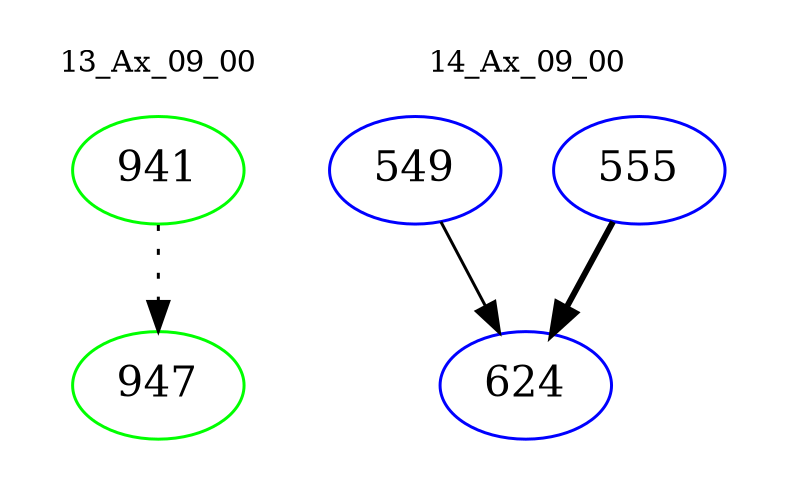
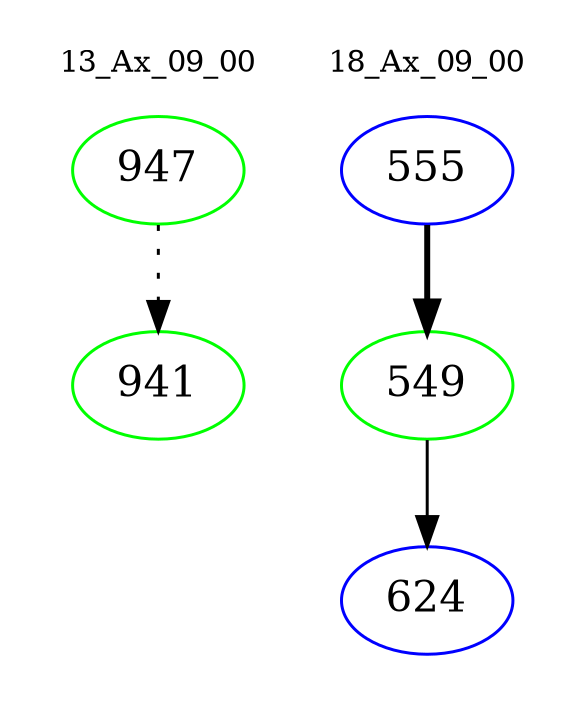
cluster "14_Ax_09_00": label "14_Ax_09_00" -> "18_Ax_09_00"
node "549": color blue -> green
edge "941" -> "947": reversed
edge "555" -> "624": now "555" -> "549"
